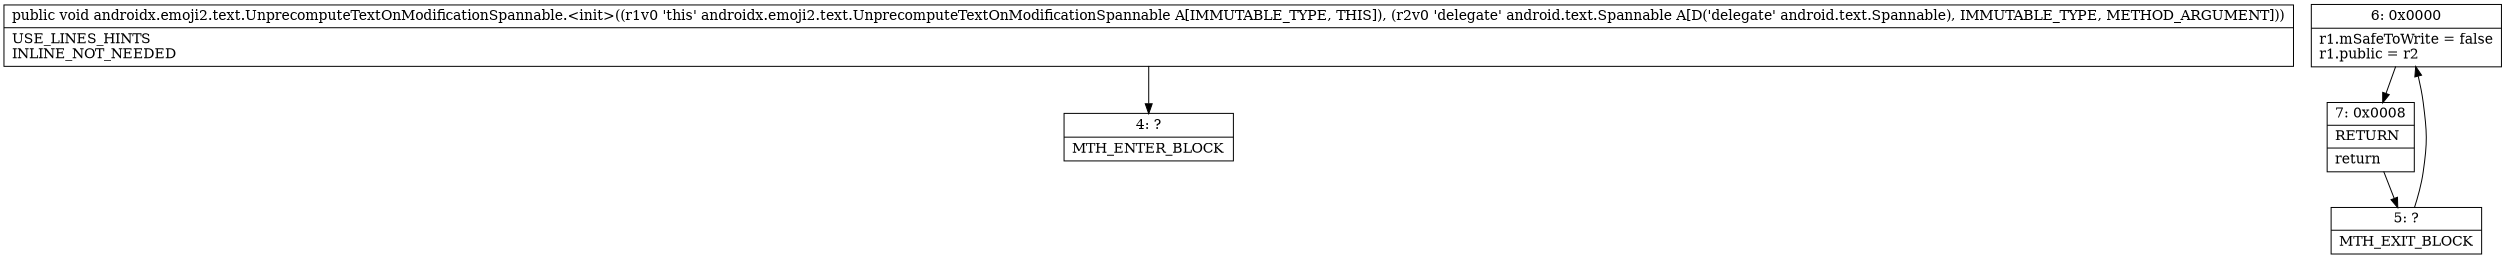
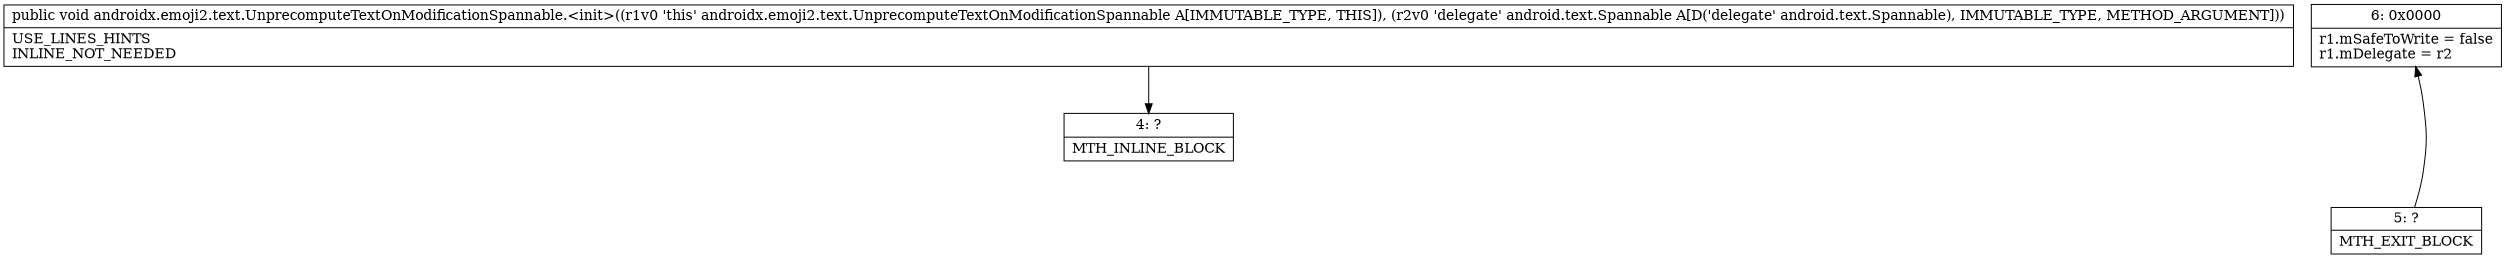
node "6: 0x0000": text "r1.public = r2" -> "r1.mDelegate = r2"
node "7: 0x0008": removed
node "4: ?": text "MTH_ENTER_BLOCK" -> "MTH_INLINE_BLOCK"
